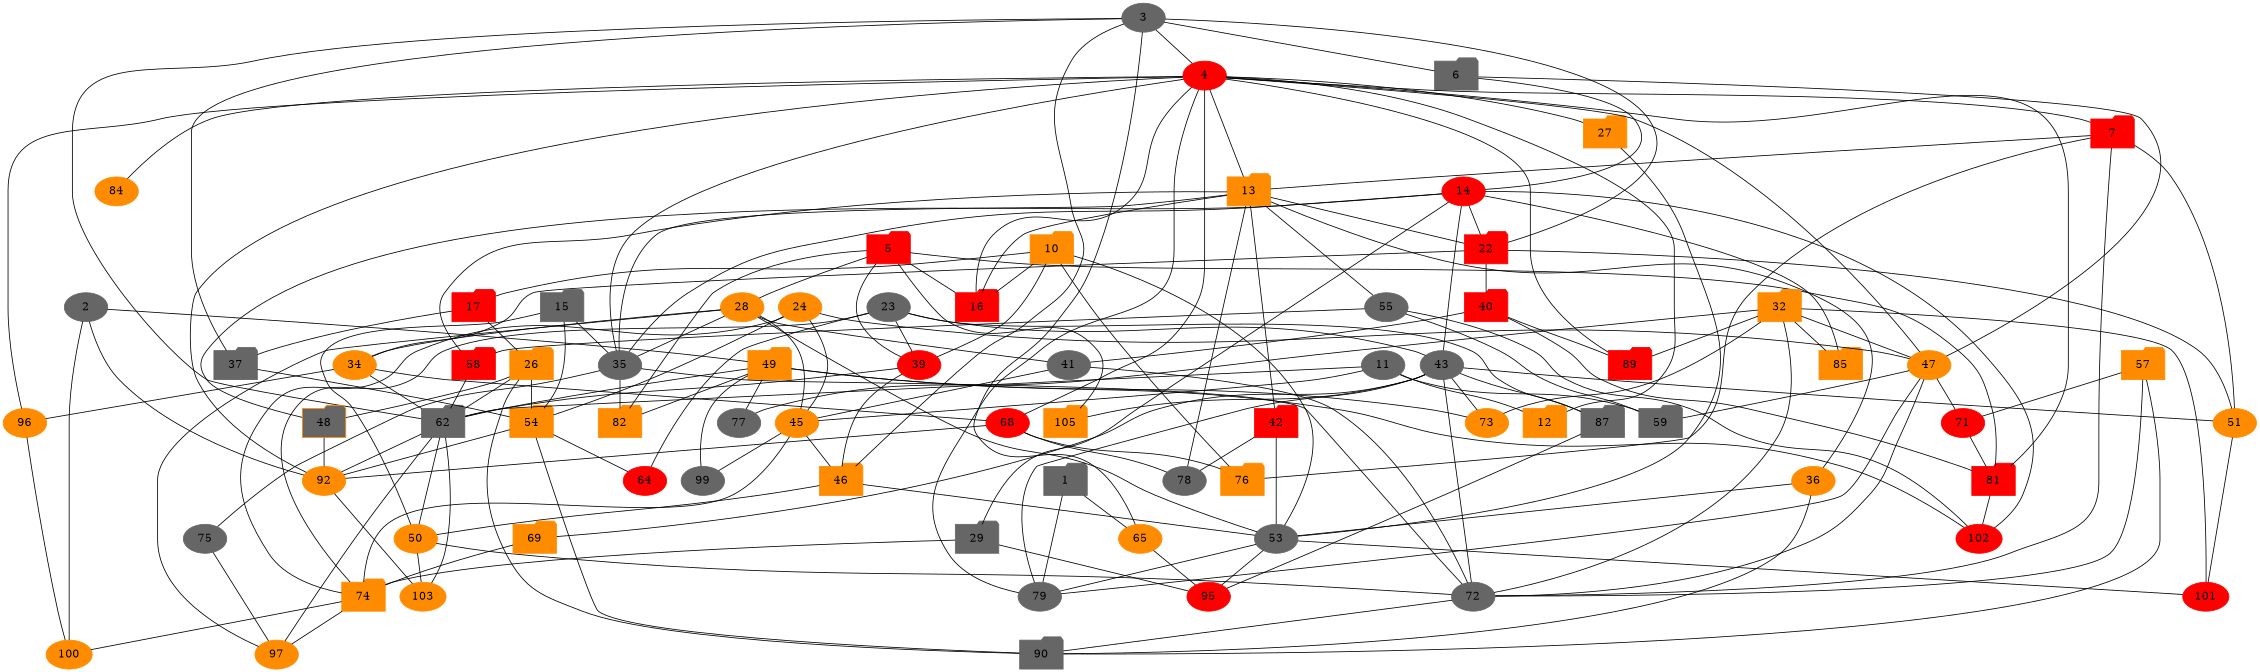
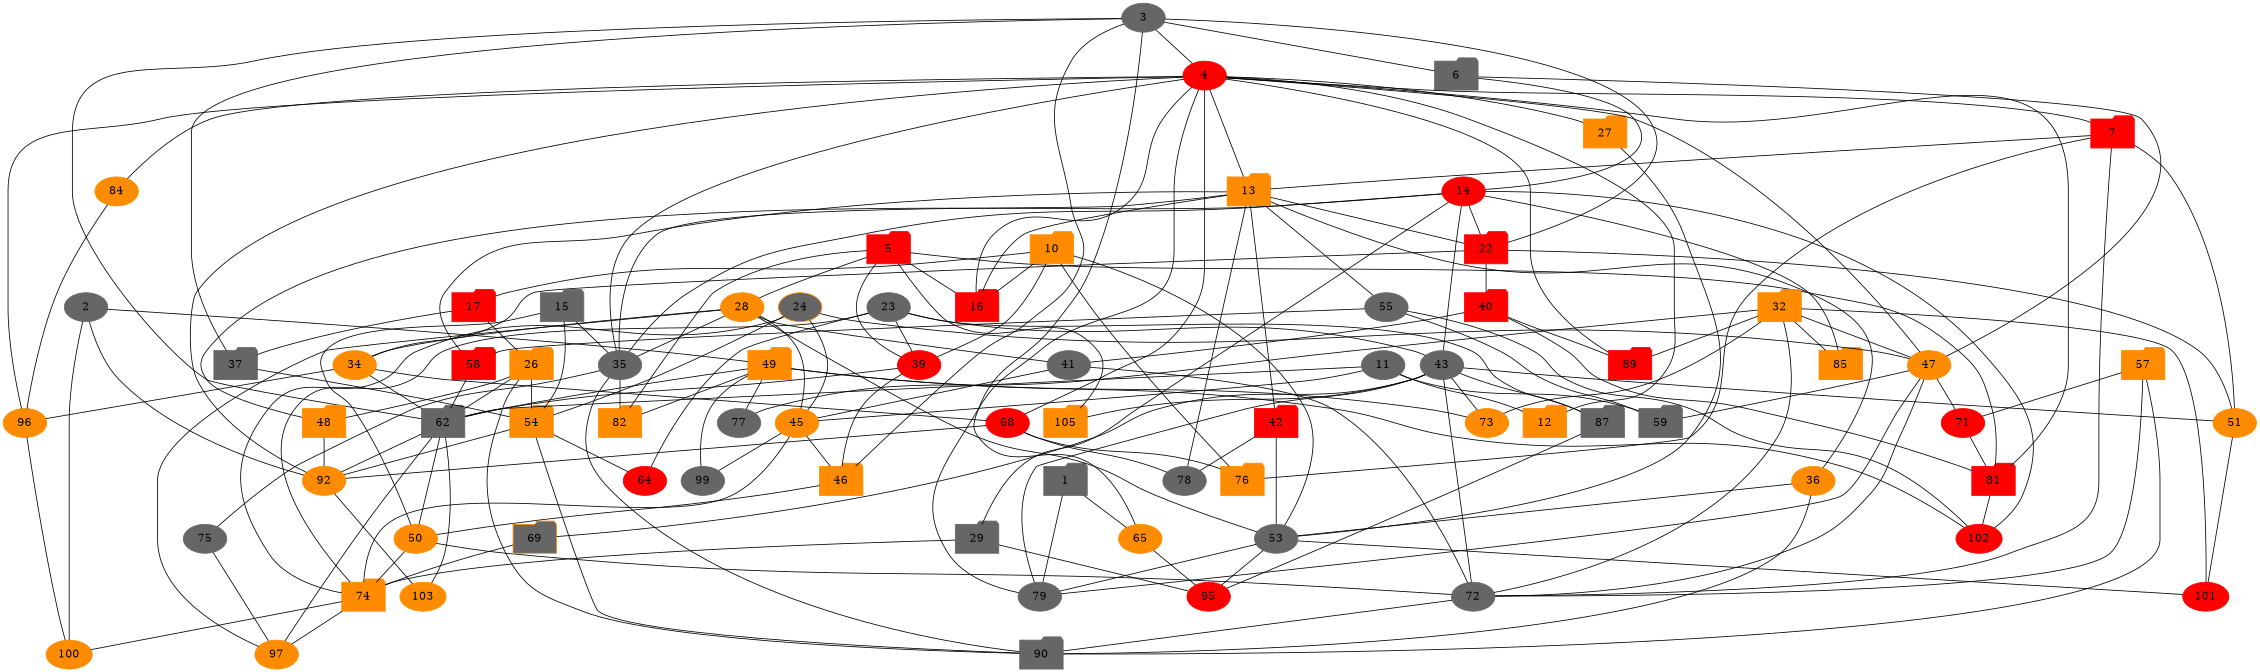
edge "84" -- "96": added
node "24": fillcolor darkorange -> gray40
edge "35" -- "72": now "35" -- "90"
node "48": fillcolor gray40 -> darkorange
edge "46" -- "53": removed
node "69": fillcolor darkorange -> gray40
edge "50" -- "103": now "50" -- "74"
